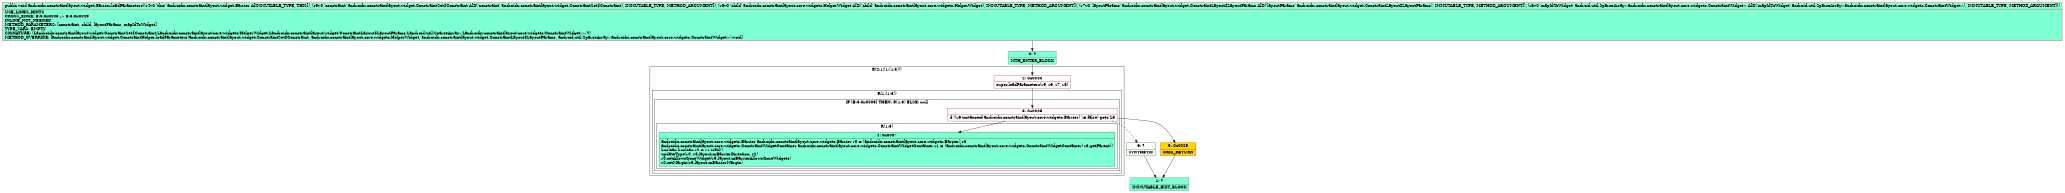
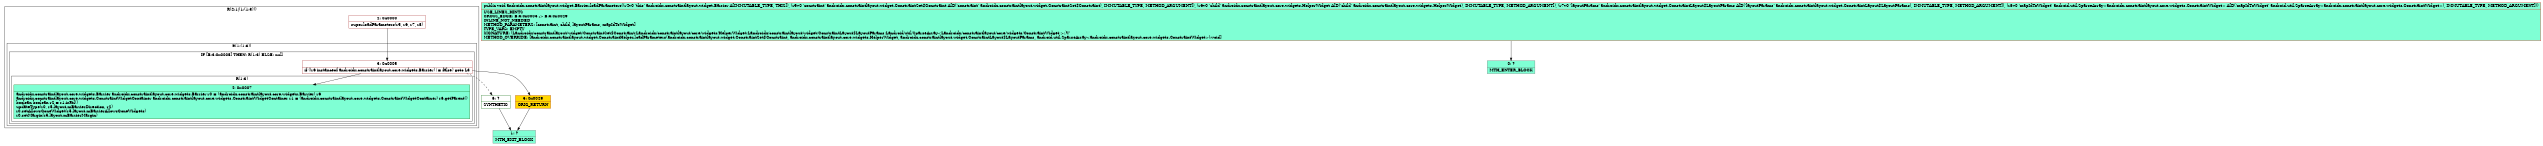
edge "0: ?" -> "2: 0x0000": removed
node "1: ?": text "IMMUTABLE_EXIT_BLOCK" -> "MTH_EXIT_BLOCK"
